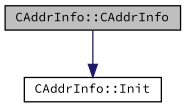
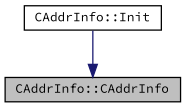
edge "CAddrInfo::CAddrInfo" -> "CAddrInfo::Init": reversed
